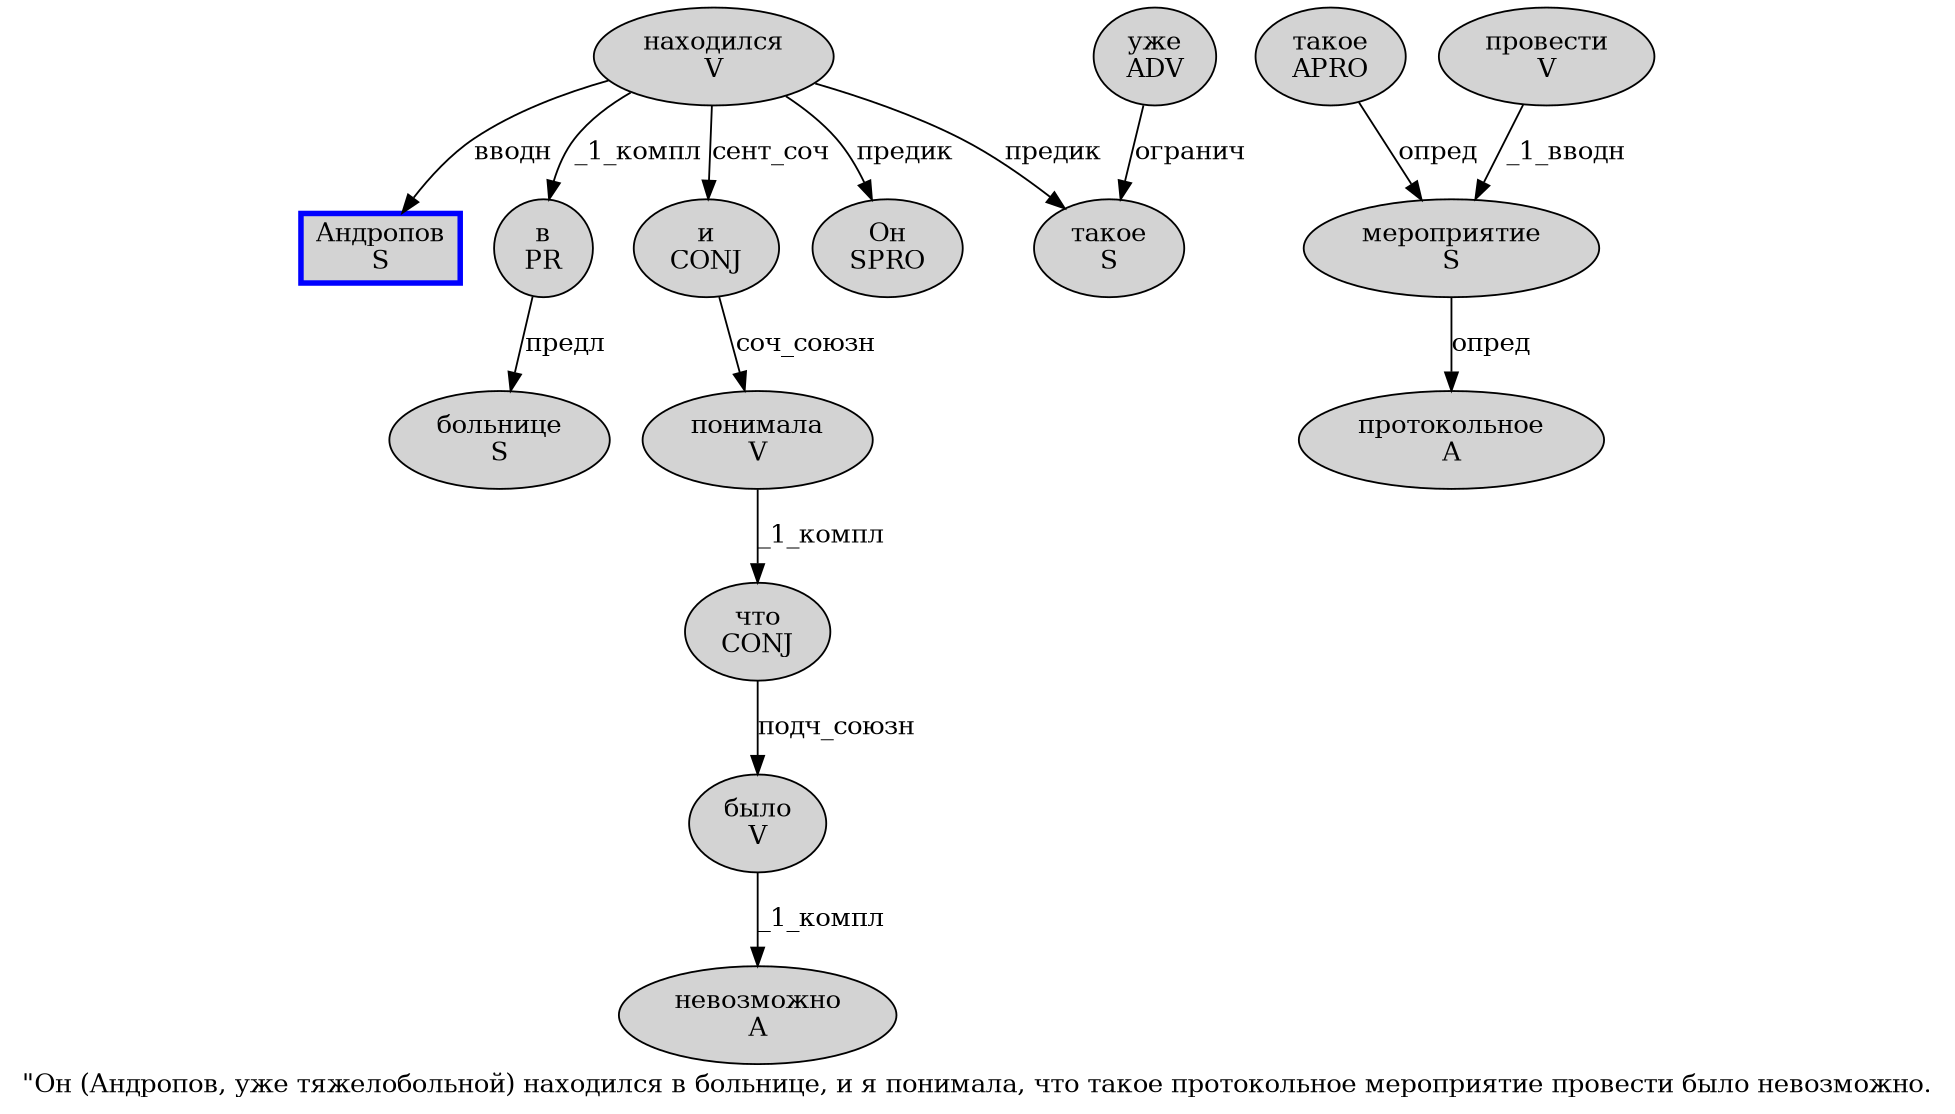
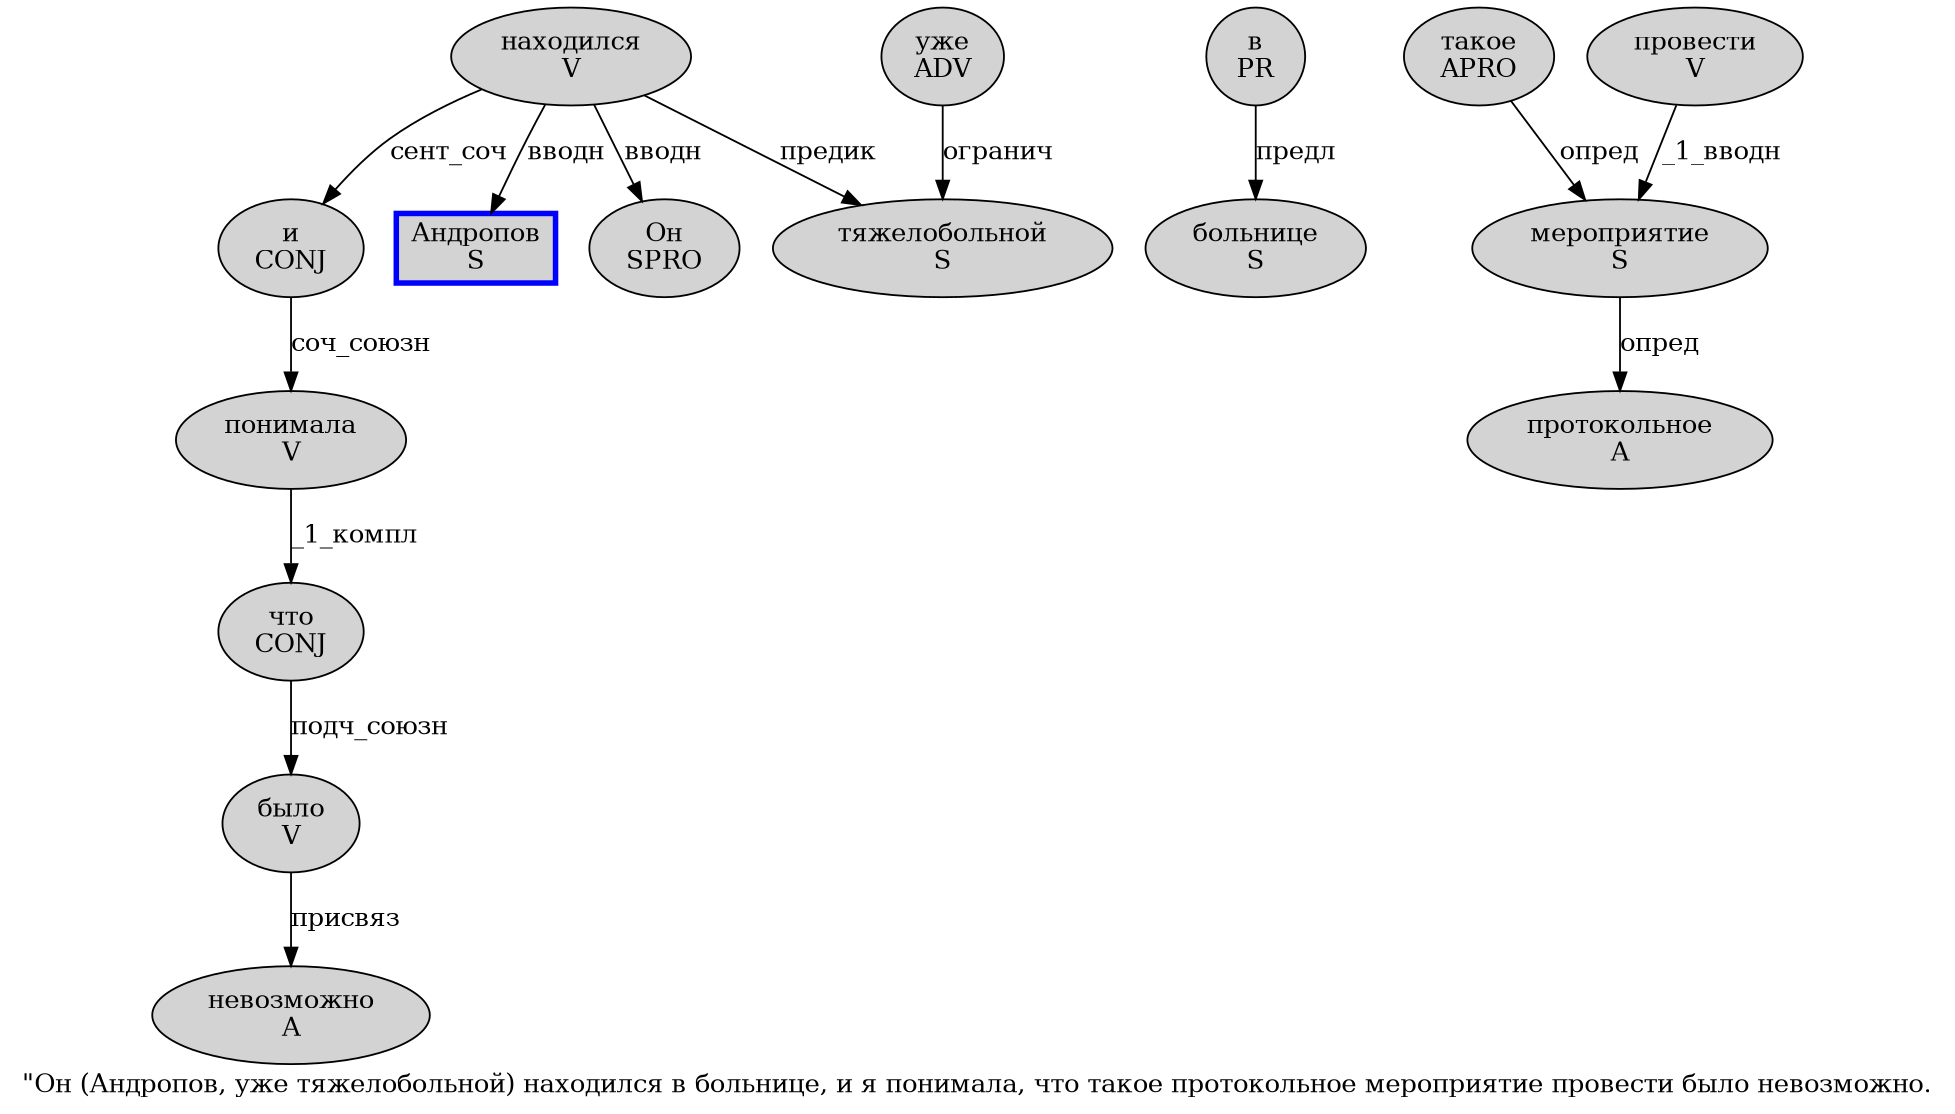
edge "находился V" -> "в PR": removed, label "_1_компл"
edge "находился V" -> "Он SPRO": label "предик" -> "вводн"
node "такое S": label "такое S" -> "тяжелобольной S"
edge "было V" -> "невозможно A": label "_1_компл" -> "присвяз"
